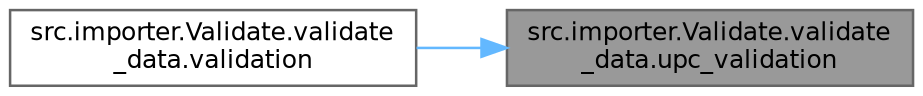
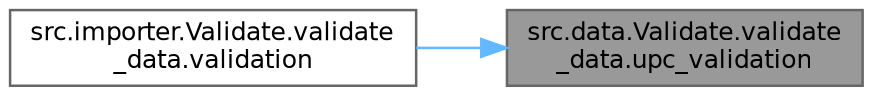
node "src.importer.Validate.validate _data.upc_validation": label "src.importer.Validate.validate _data.upc_validation" -> "src.data.Validate.validate _data.upc_validation"
